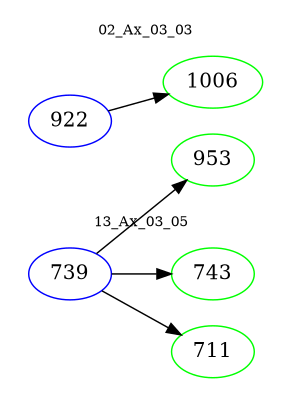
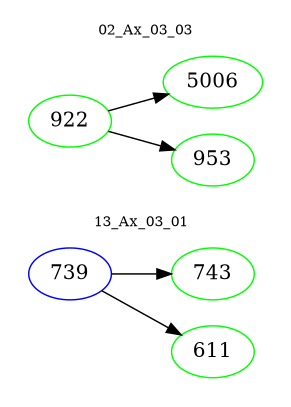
node "1006": label "1006" -> "5006"
node "922": color blue -> green
edge "739" -> "953": now "922" -> "953"
cluster "13_Ax_03_05": label "13_Ax_03_05" -> "13_Ax_03_01"
node "711": label "711" -> "611"
